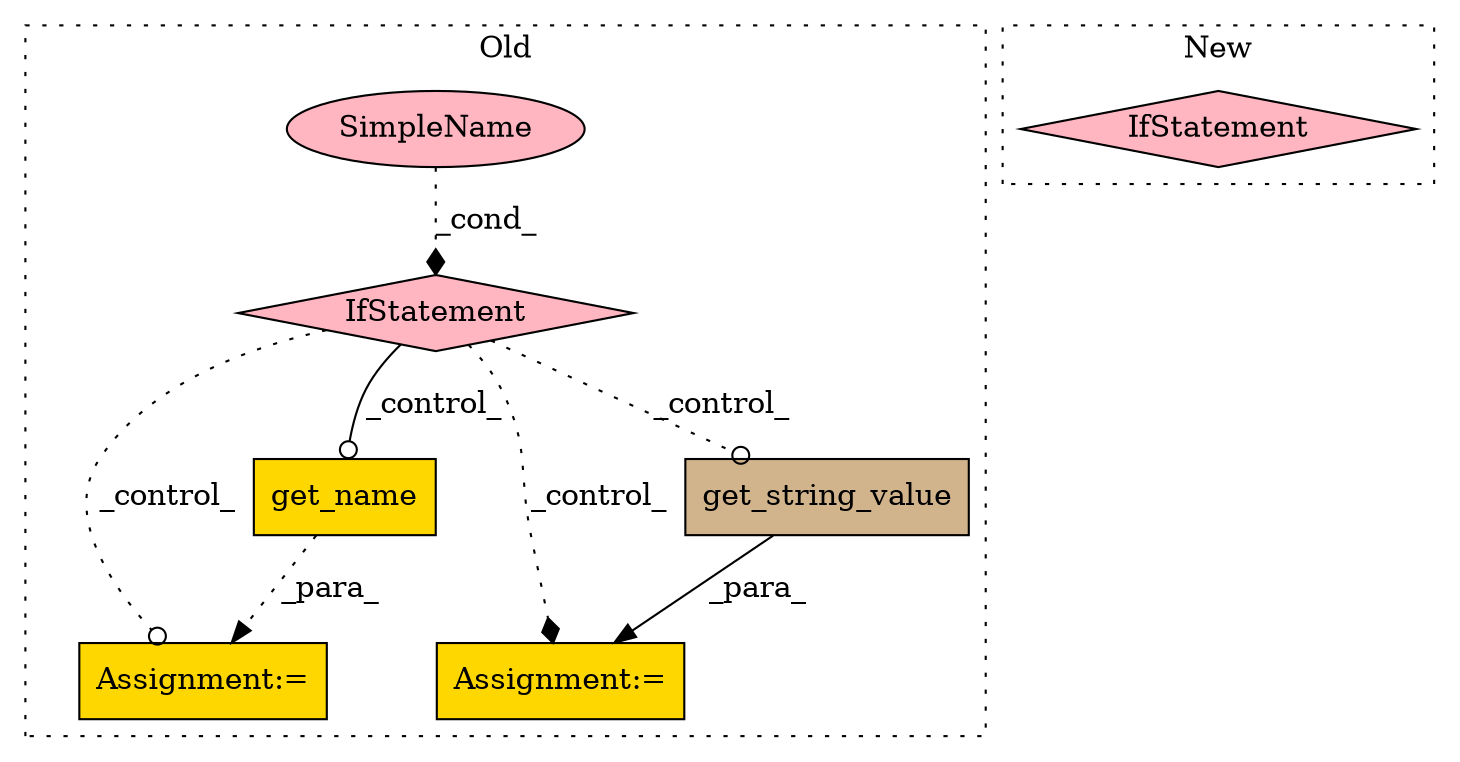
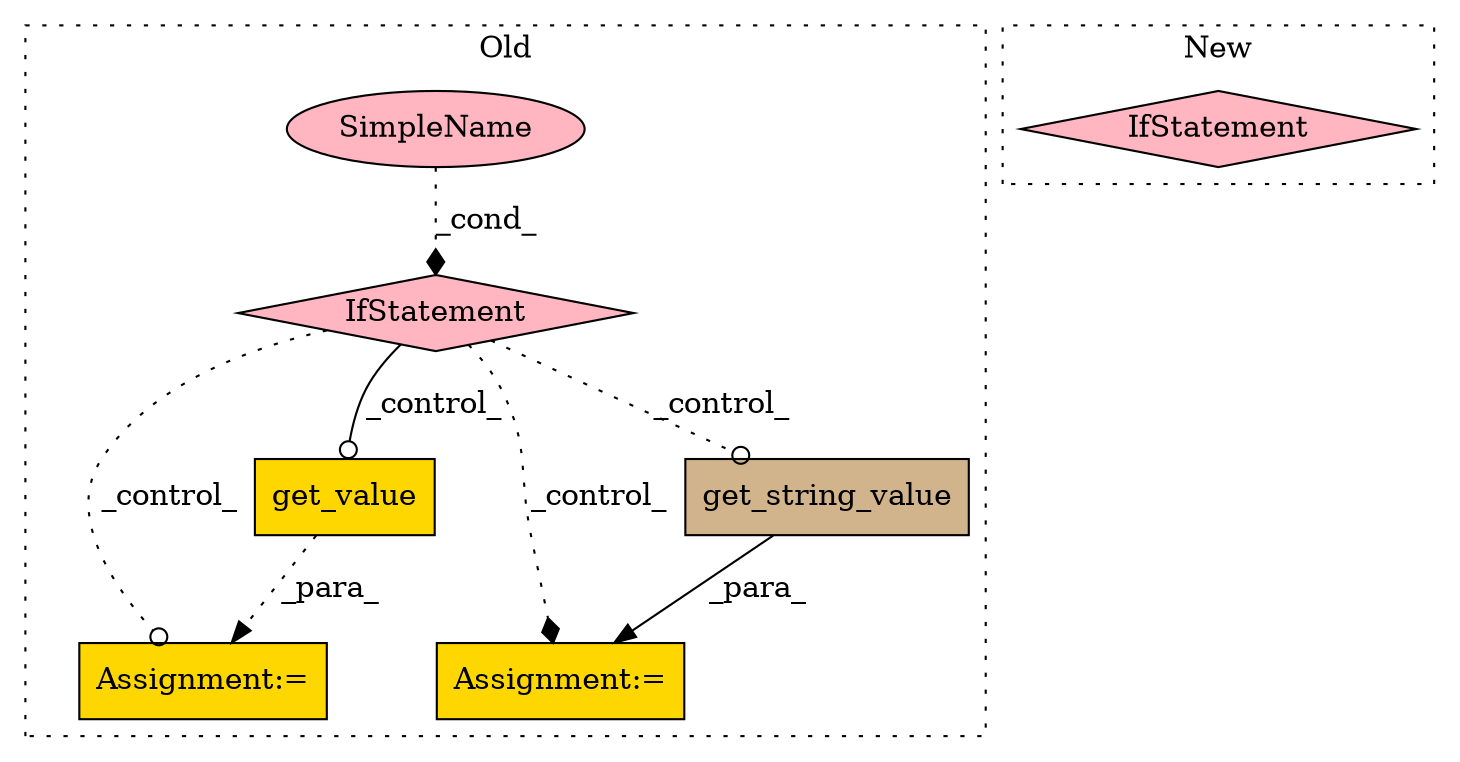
node "get_name": label "get_name" -> "get_value"
